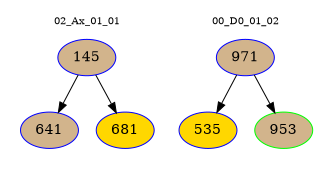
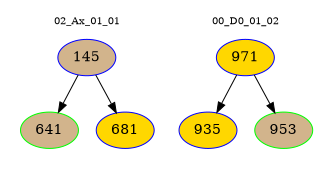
node "971": fillcolor tan -> gold
node "641": color blue -> green
node "535": label "535" -> "935"
